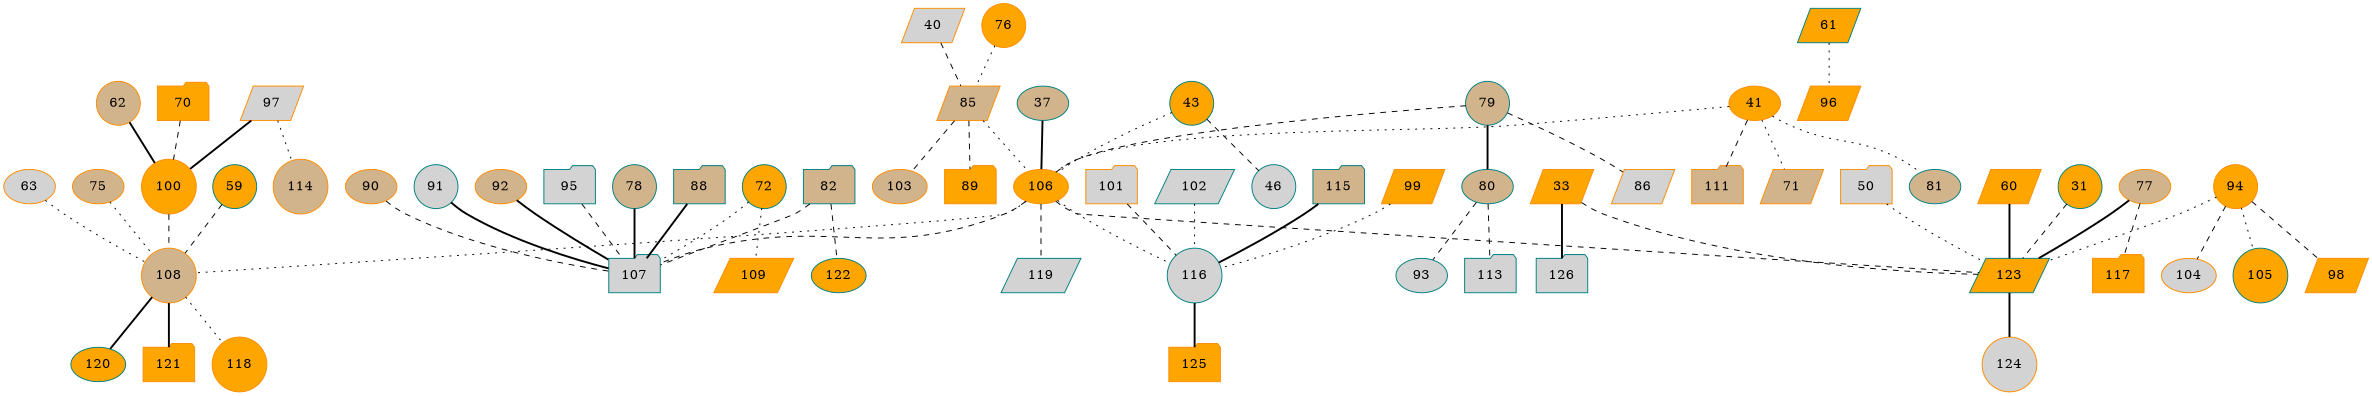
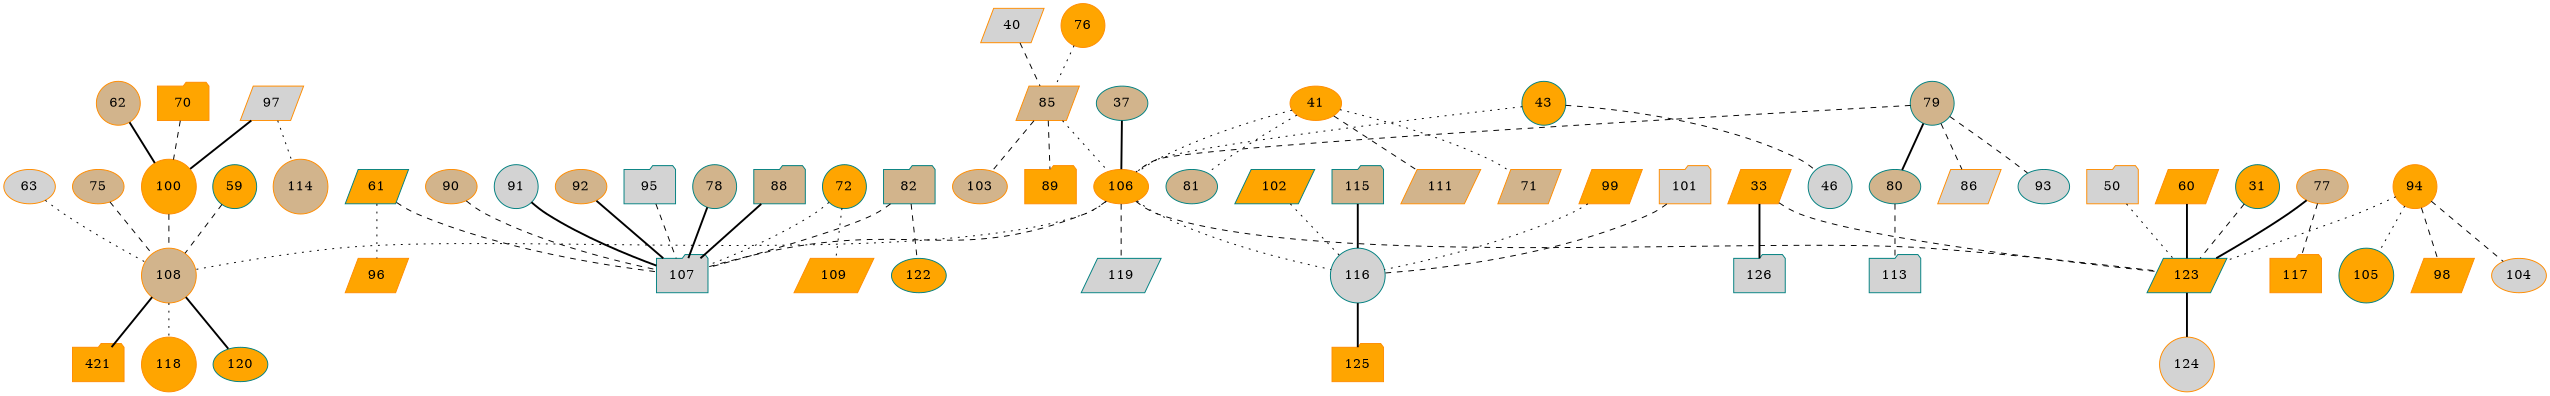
node "102": fillcolor lightgrey -> orange
node "111": shape folder -> parallelogram
edge "75" -- "108": style dotted -> dashed
edge "80" -- "93": now "79" -- "93"
edge "61" -- "107": added
node "121": label "121" -> "421"
